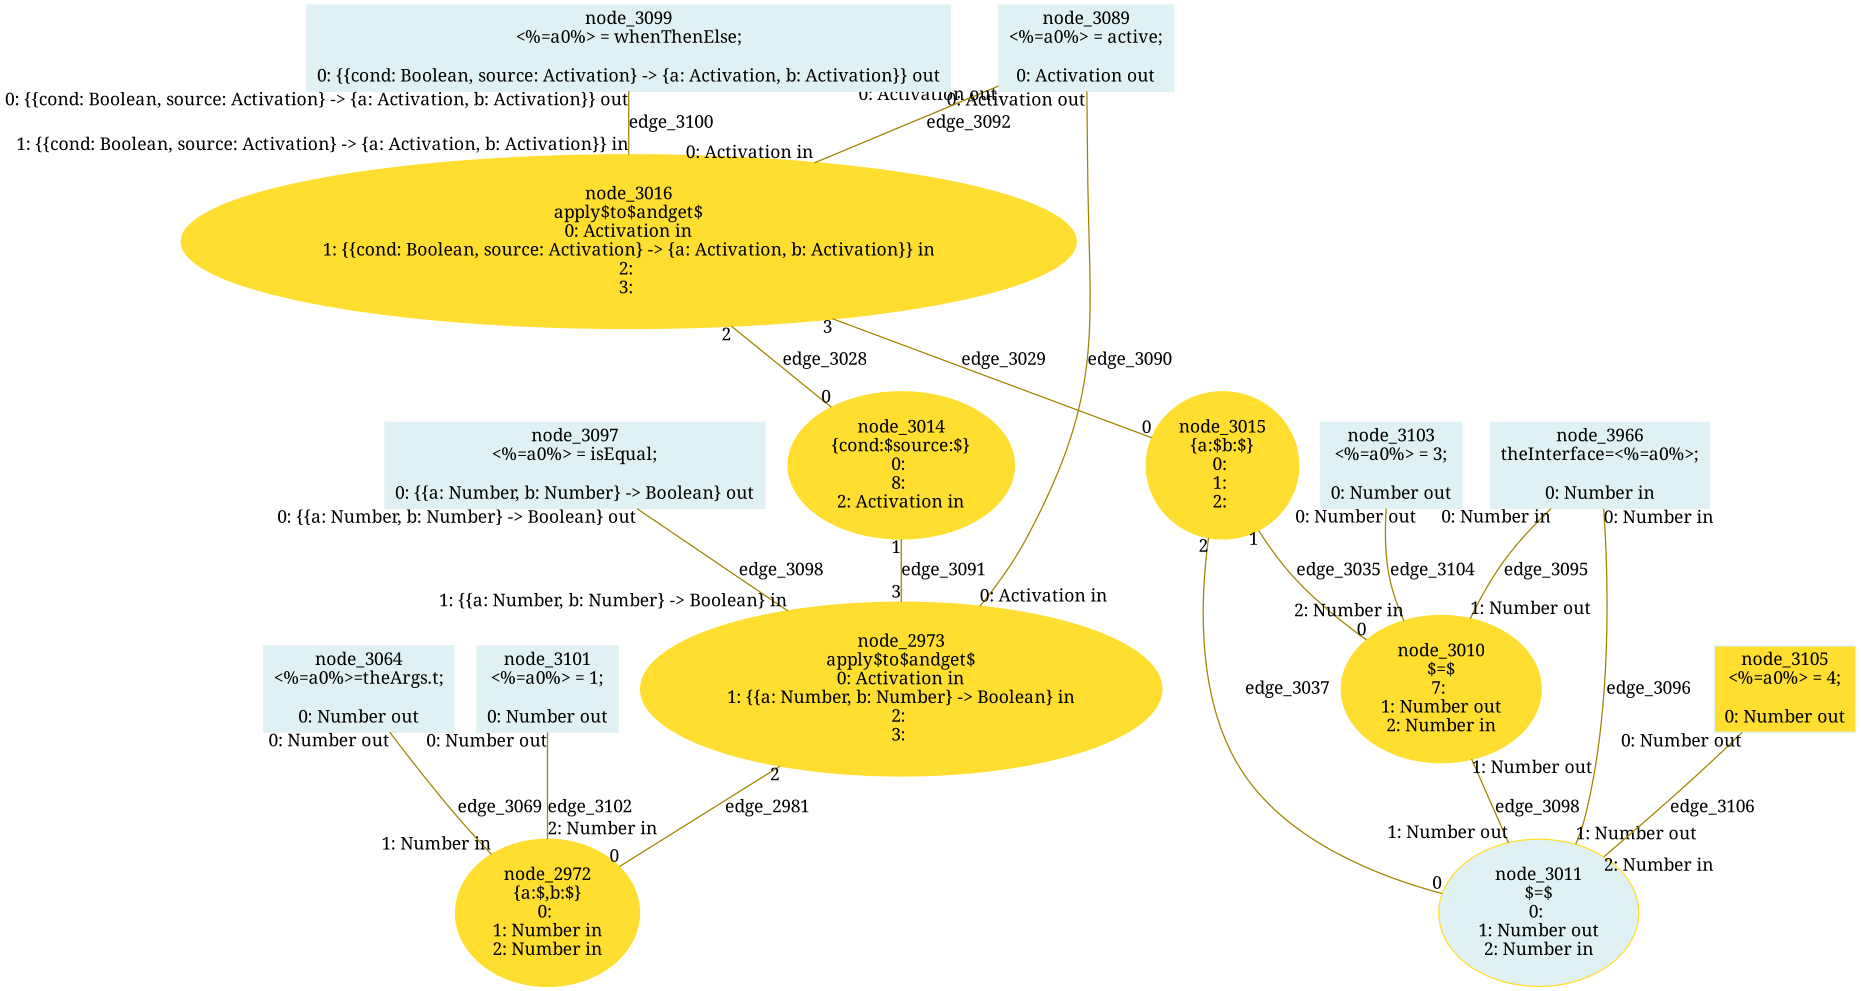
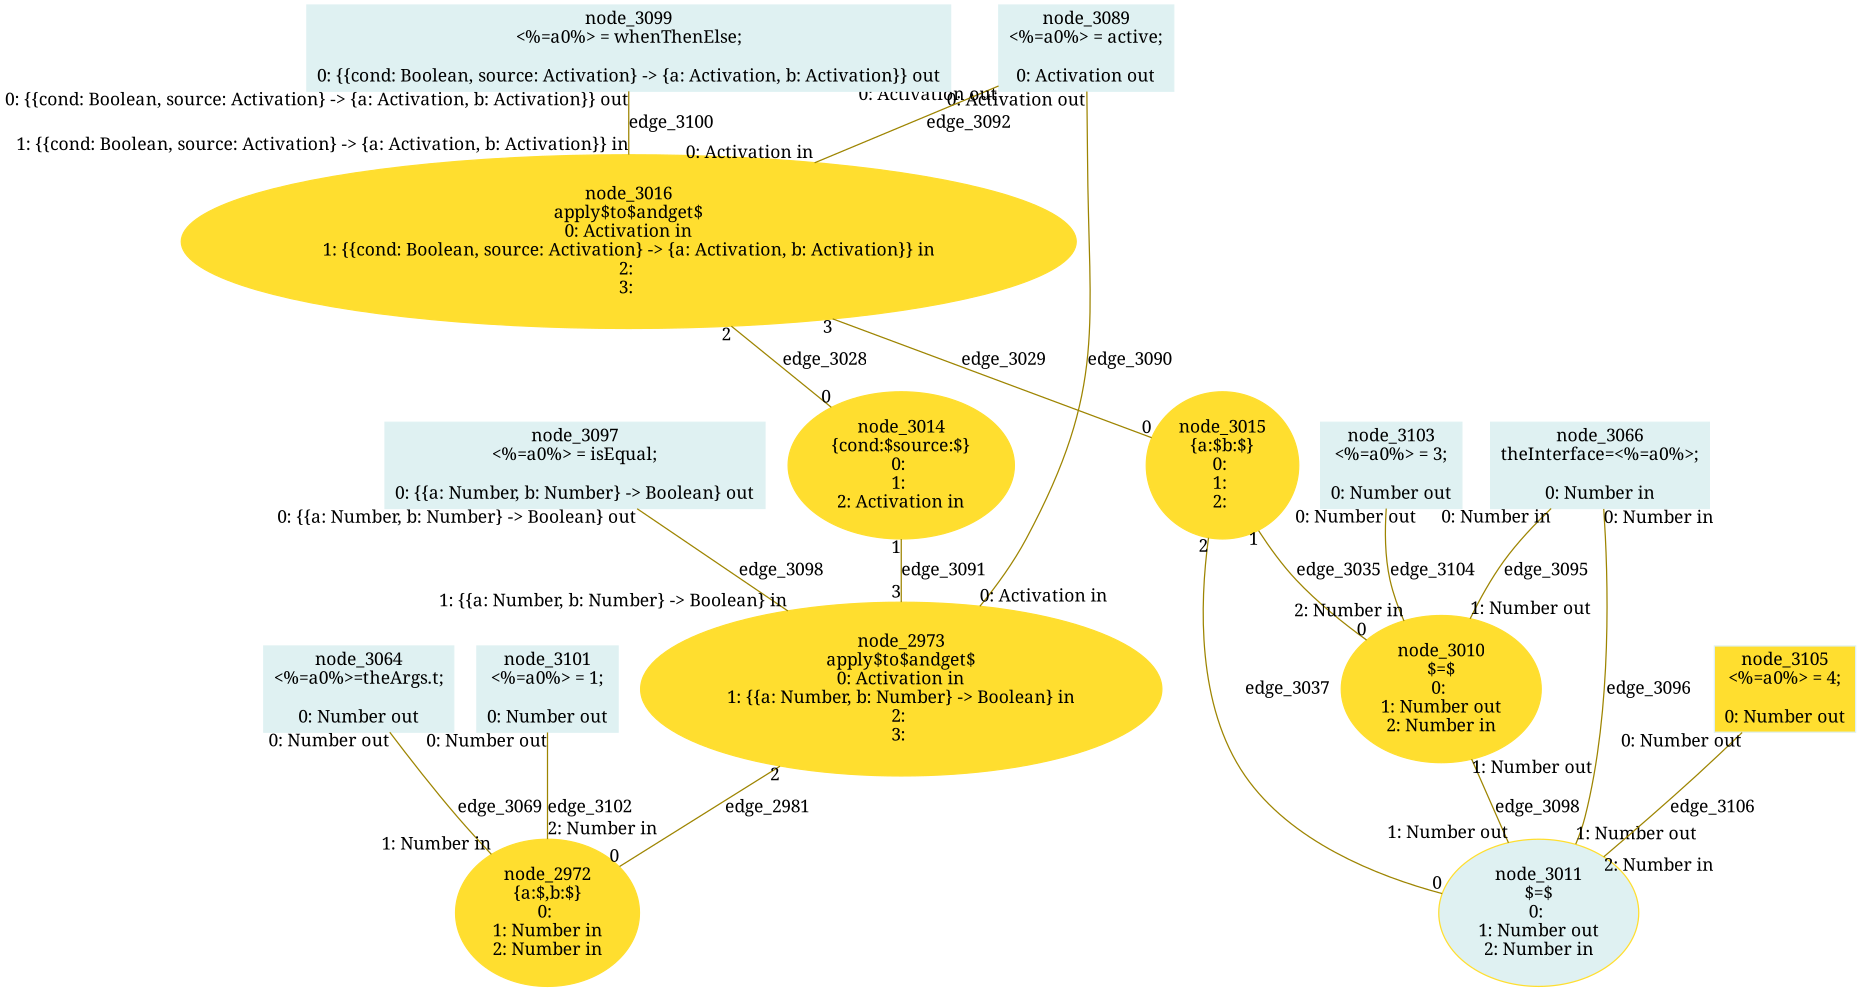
node "node_3014 {cond:$source:$} 0: 8: 2: Activation in": label "node_3014 {cond:$source:$} 0: 8: 2: Activation in" -> "node_3014 {cond:$source:$} 0: 1: 2: Activation in"
node "node_3966 theInterface=<%=a0%>; 0: Number in": label "node_3966 theInterface=<%=a0%>; 0: Number in" -> "node_3066 theInterface=<%=a0%>; 0: Number in"
node "node_3010 $=$ 7: 1: Number out 2: Number in": label "node_3010 $=$ 7: 1: Number out 2: Number in" -> "node_3010 $=$ 0: 1: Number out 2: Number in"
